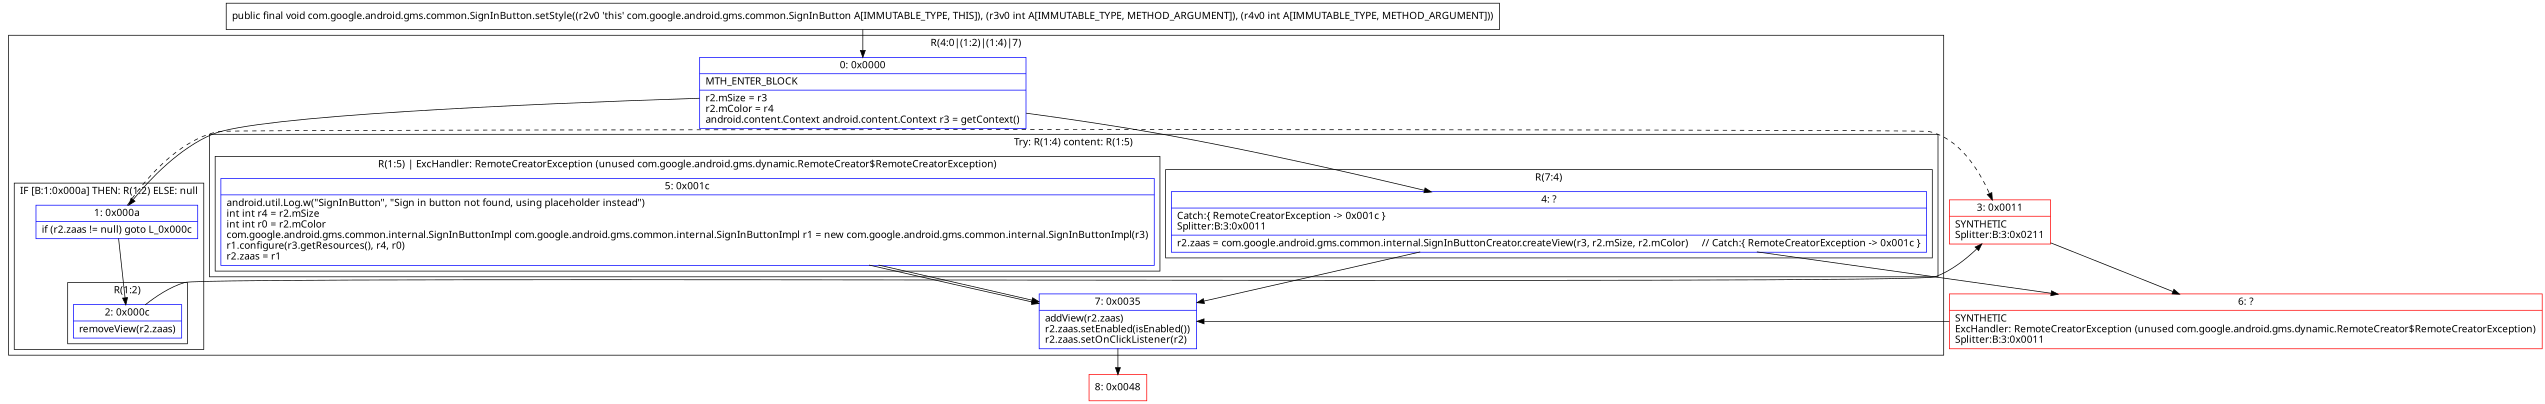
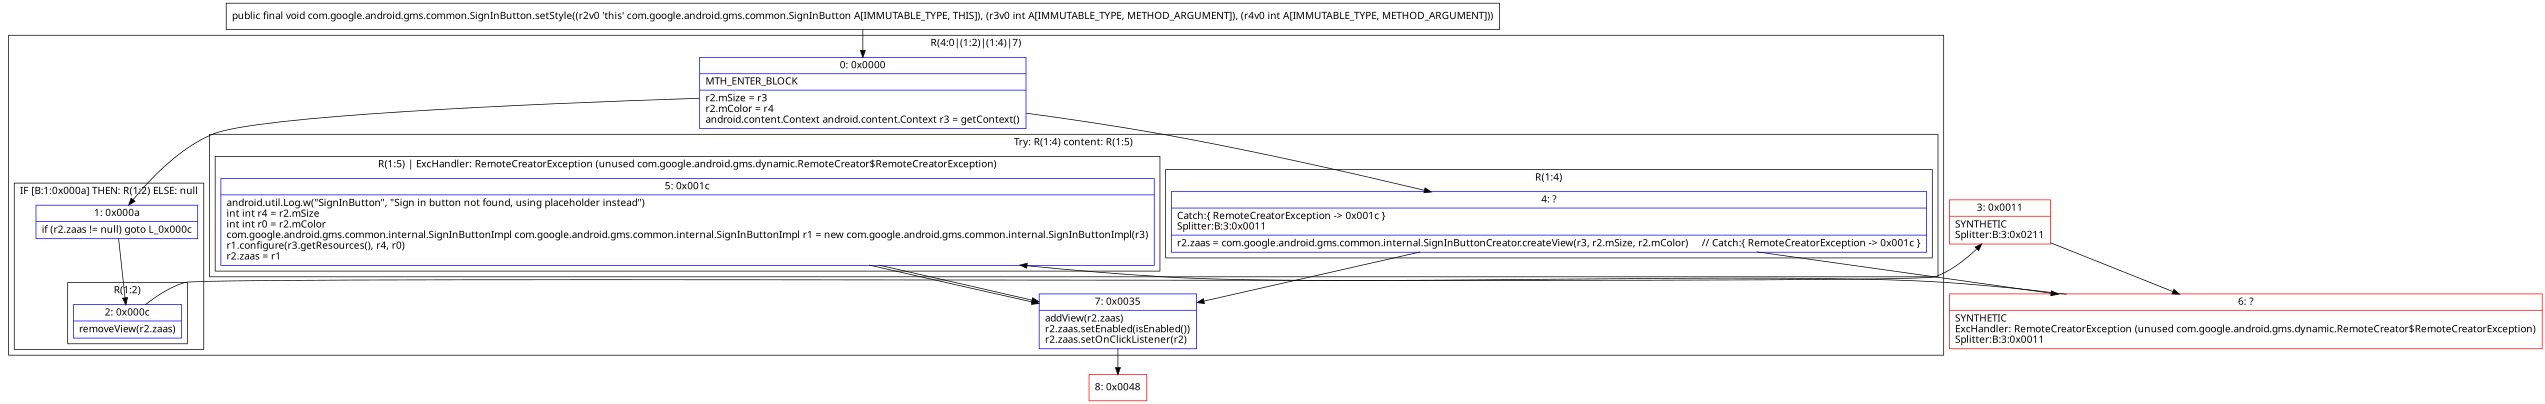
edge "1: 0x000a" -> "3: 0x0011": removed
cluster "R(7:4)": label "R(7:4)" -> "R(1:4)"
edge "6: ?" -> "7: 0x0035": now "6: ?" -> "5: 0x001c"
